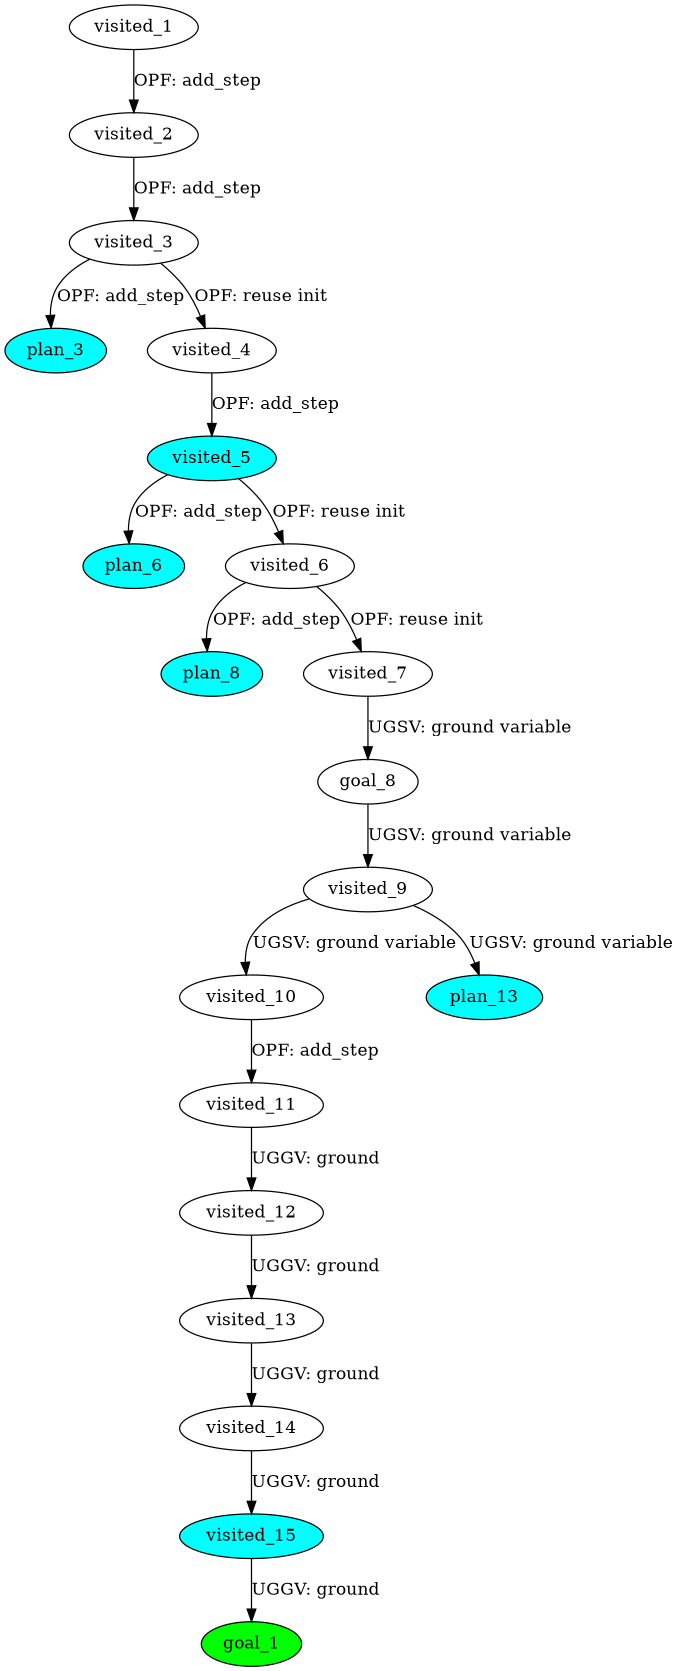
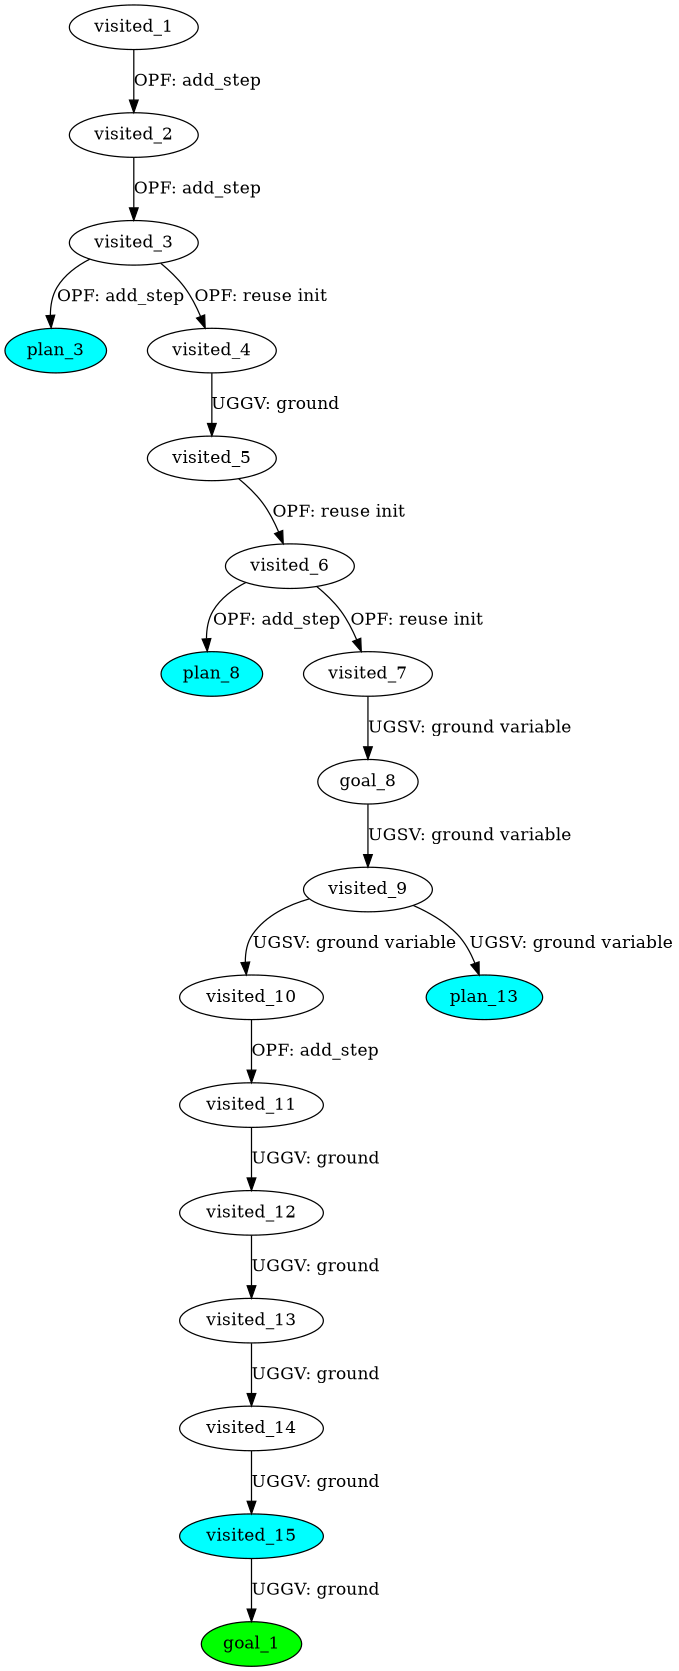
edge "visited_4" -> "visited_5": label "OPF: add_step" -> "UGGV: ground"
node "visited_5": fillcolor cyan -> white
node "plan_6": removed
